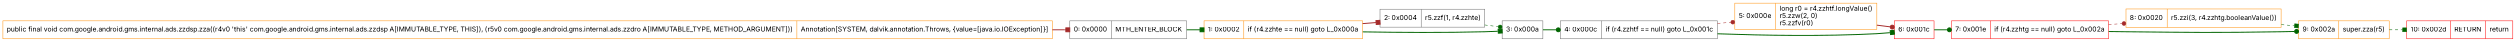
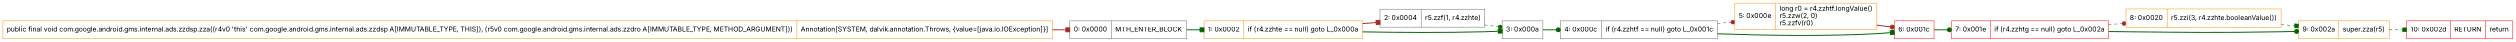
node "8: 0x0020": text "r5.zzi(3, r4.zzhtg.booleanValue())" -> "r5.zzi(3, r4.zzhte.booleanValue())"
